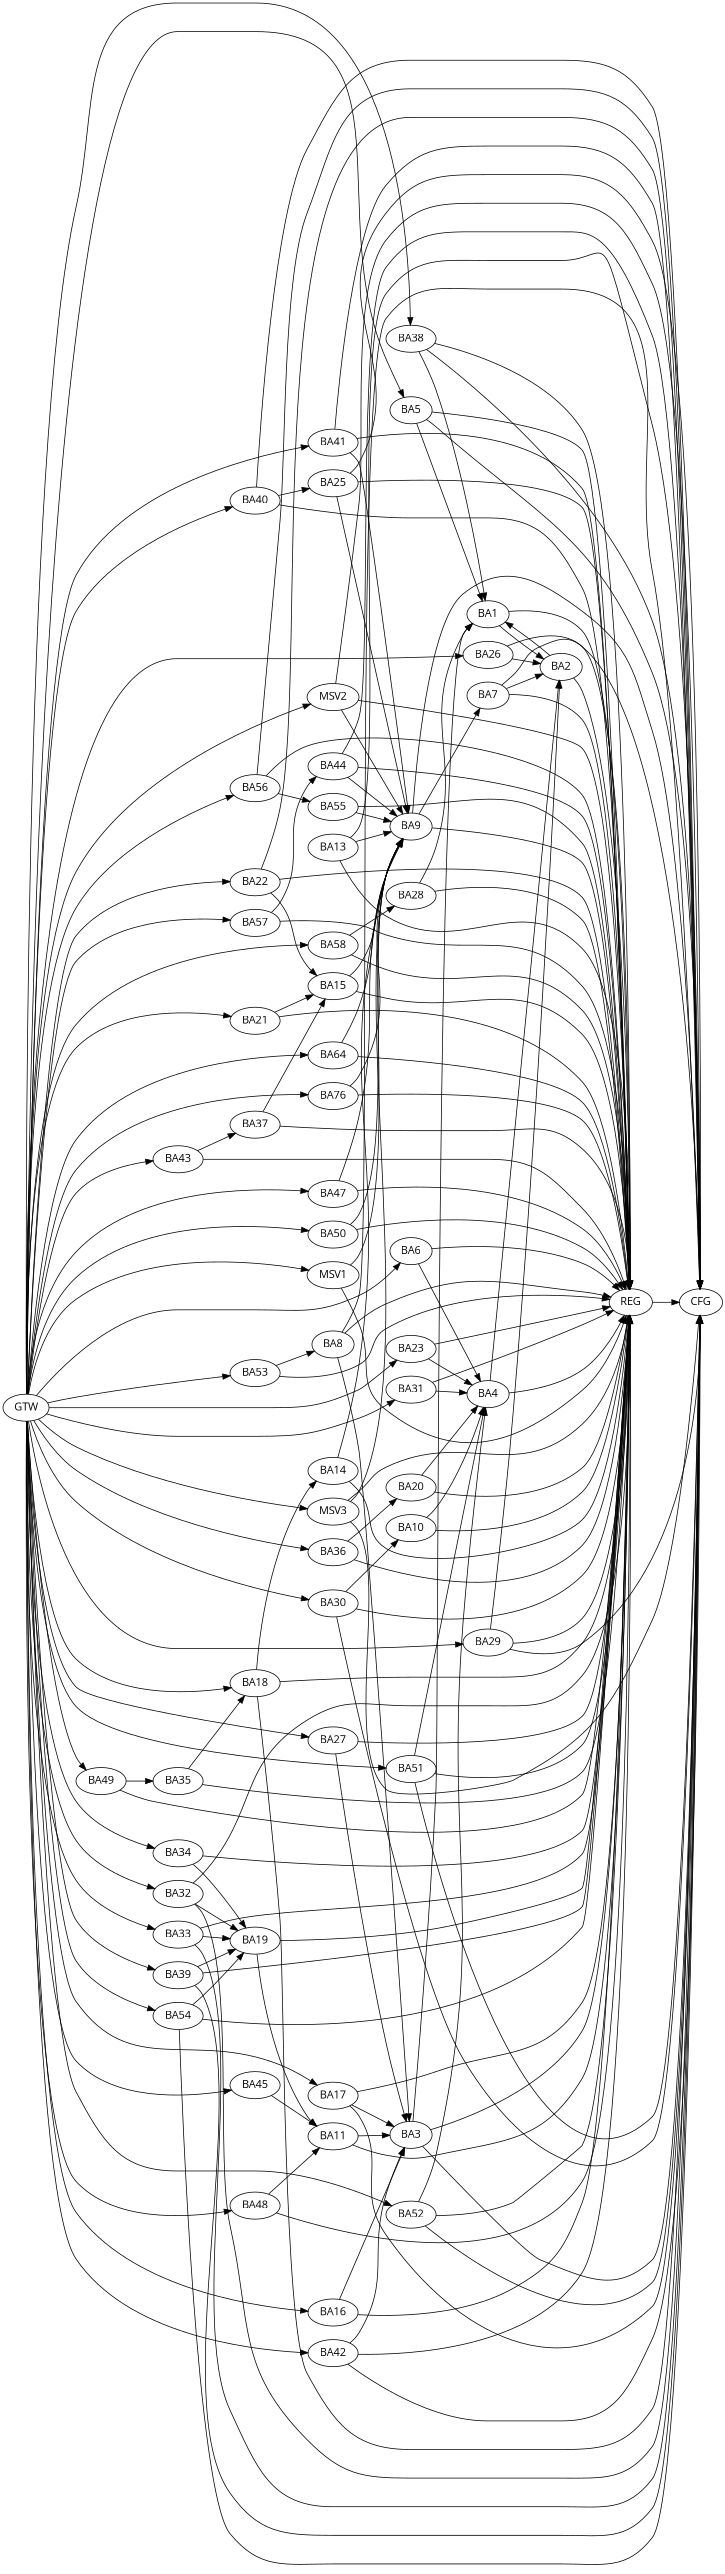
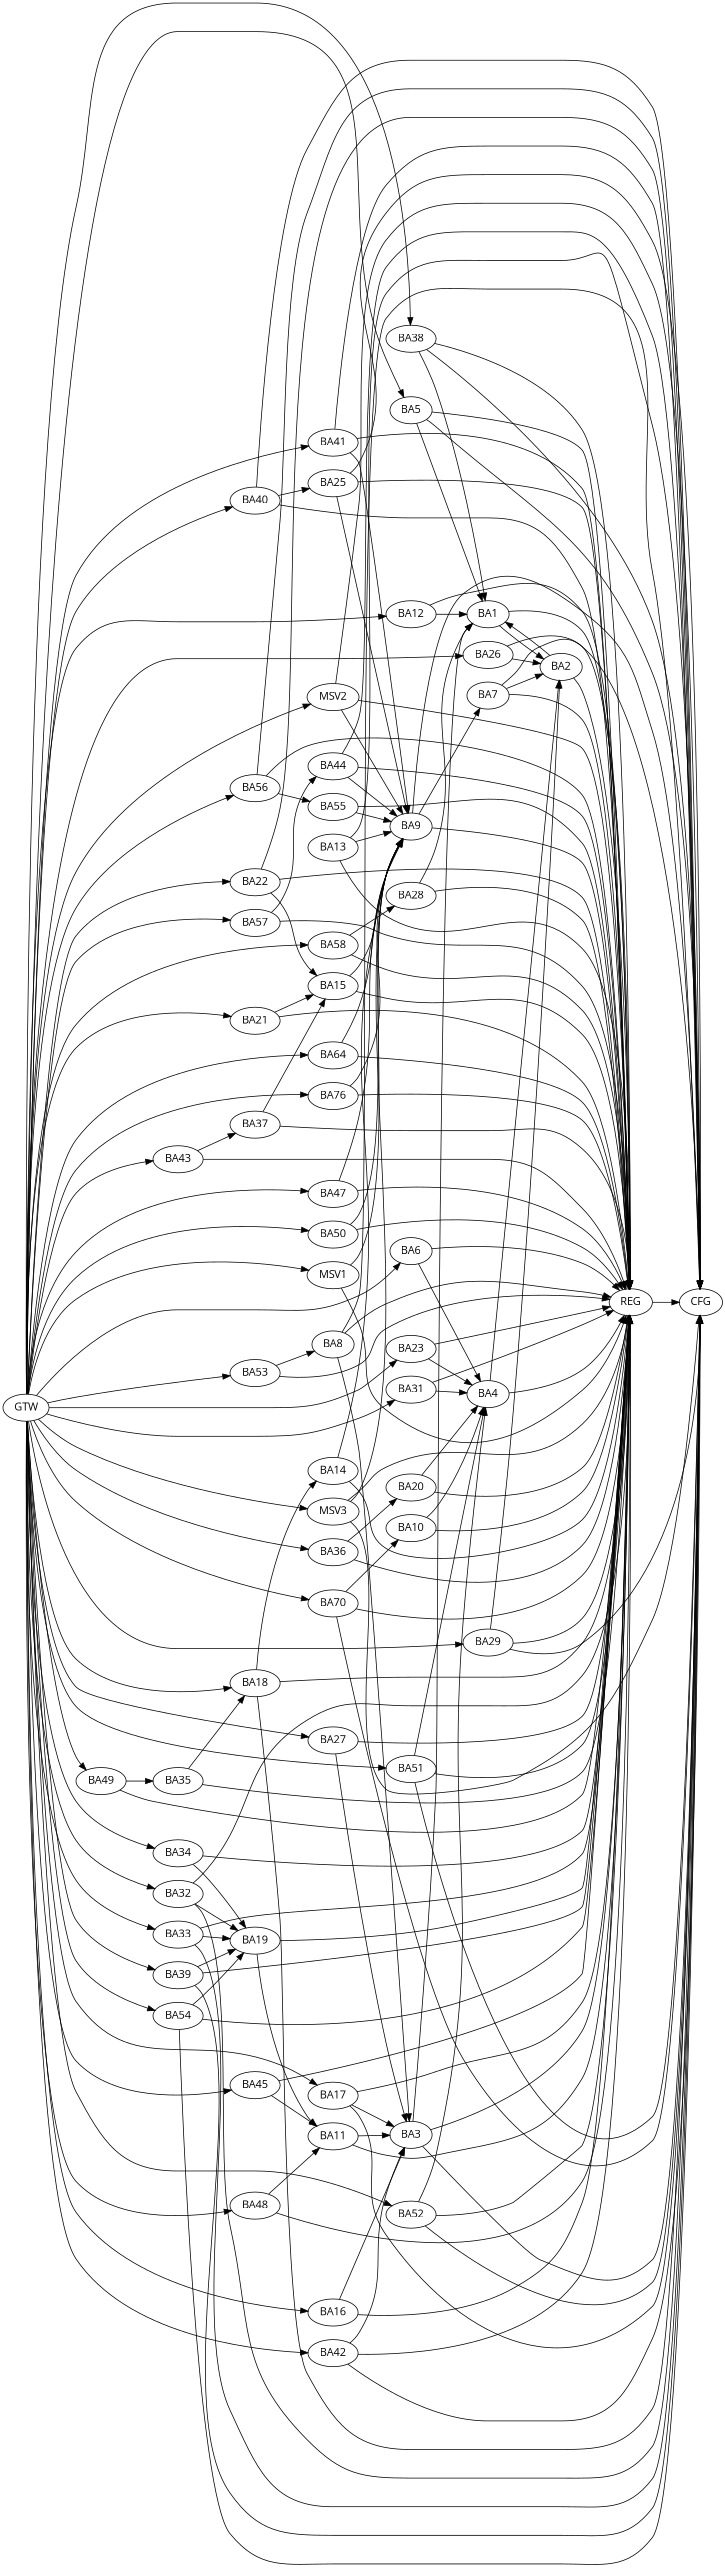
node "BA12": added
node "BA30": label "BA30" -> "BA70"
edge "BA45" -> "REG": added
